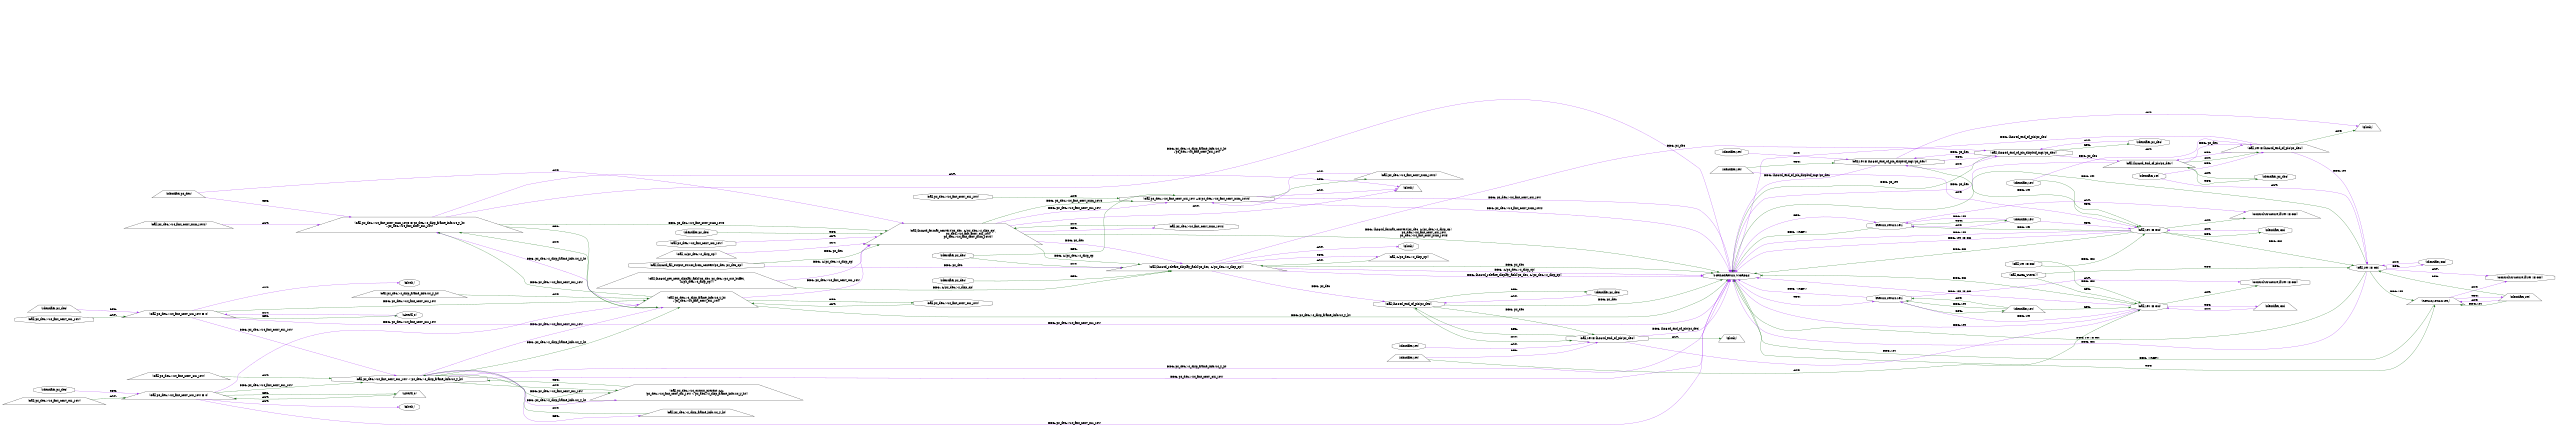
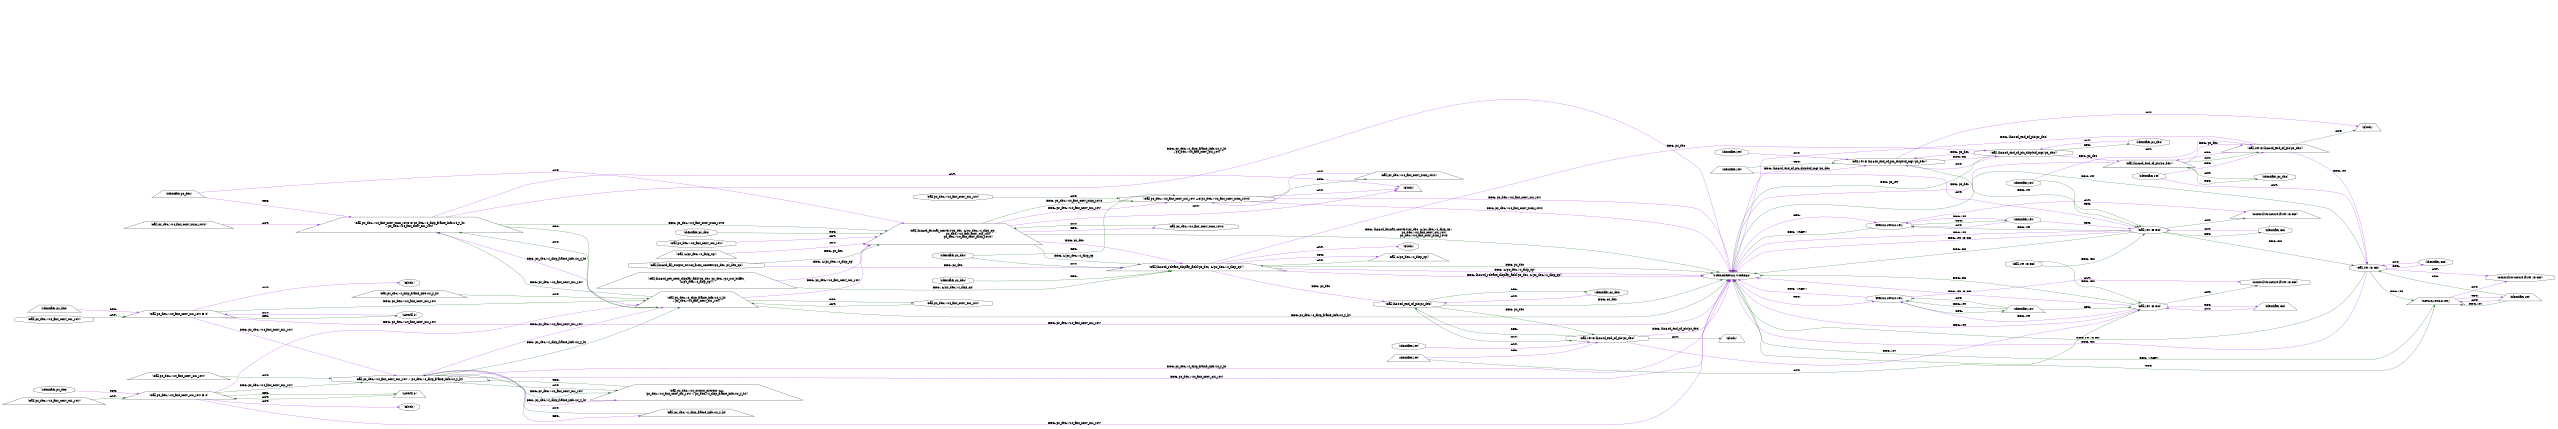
edge "(Call,ret = ih264d_end_of_pic_dispbuf_mgr(ps_dec))" -> "(Call,ih264d_end_of_pic_dispbuf_mgr(ps_dec))": label "CFG: " -> "DDG: OK"
edge "(Call,ret = ih264d_end_of_pic_dispbuf_mgr(ps_dec))" -> "(MethodReturn,WORD32)": reversed
node "(Call,DATA_SYNC())": removed
